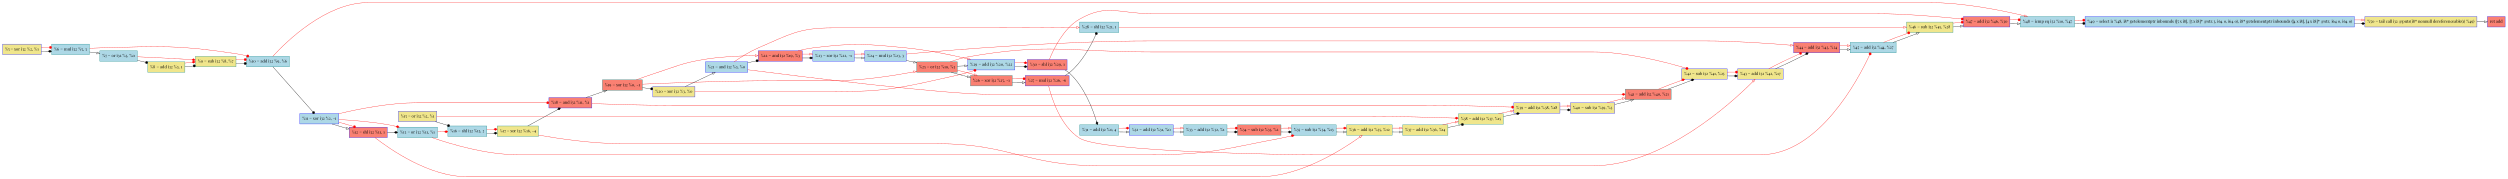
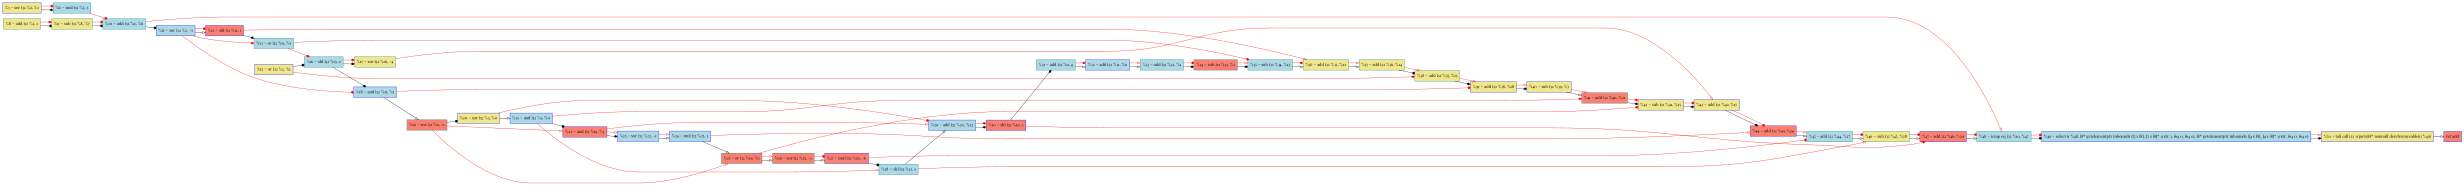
node "%7 = or i32 %3, %0": removed
edge "%25 = or i32 %19, %3" -> "%29 = add i32 %20, %22": now "%28 = shl i32 %21, 1" -> "%29 = add i32 %20, %22"
node "%18 = and i32 %11, %1": fillcolor salmon -> lightblue
edge "%17 = xor i32 %16, -4" -> "%18 = and i32 %11, %1": now "%16 = shl i32 %13, 2" -> "%18 = and i32 %11, %1"
